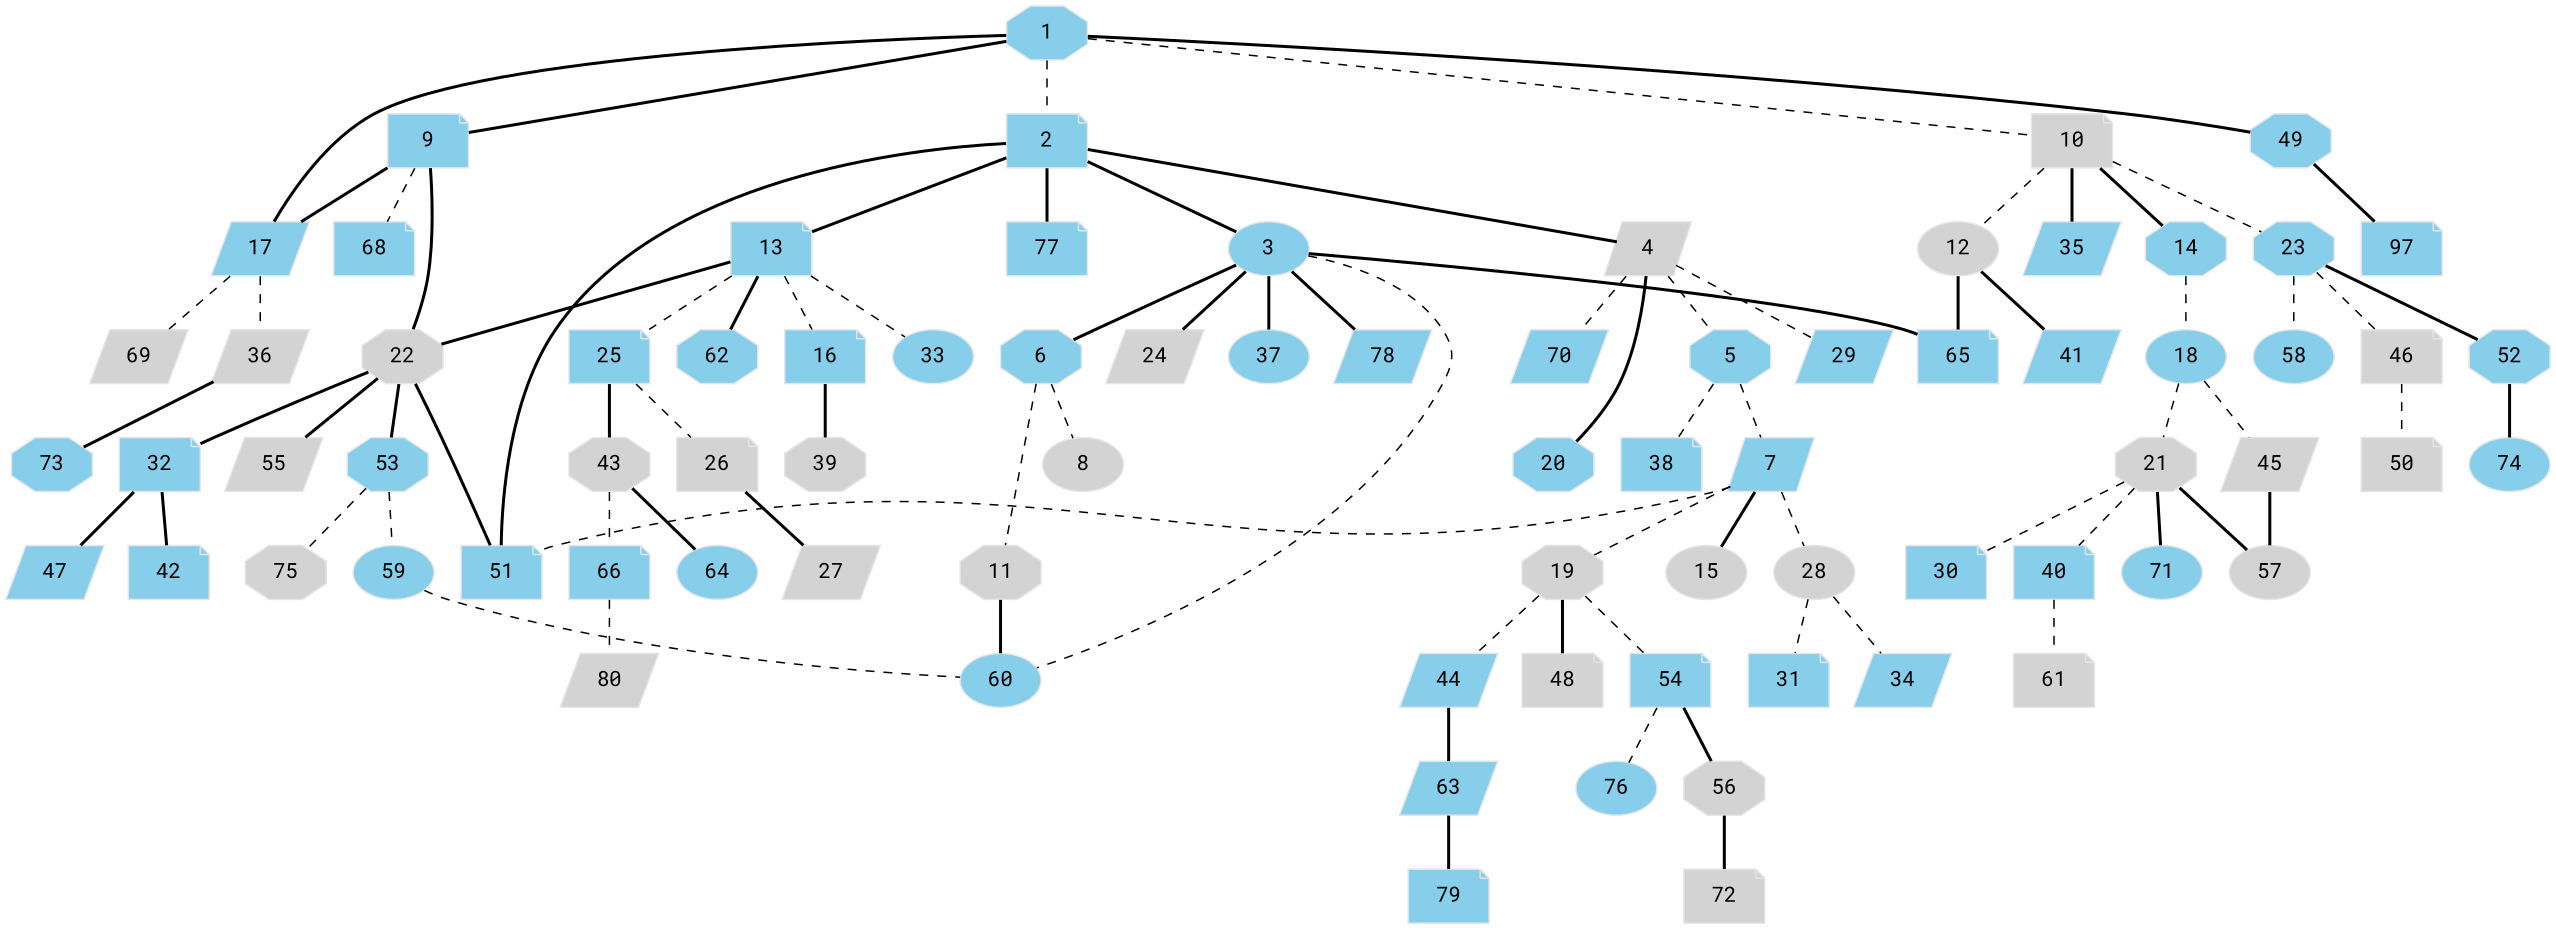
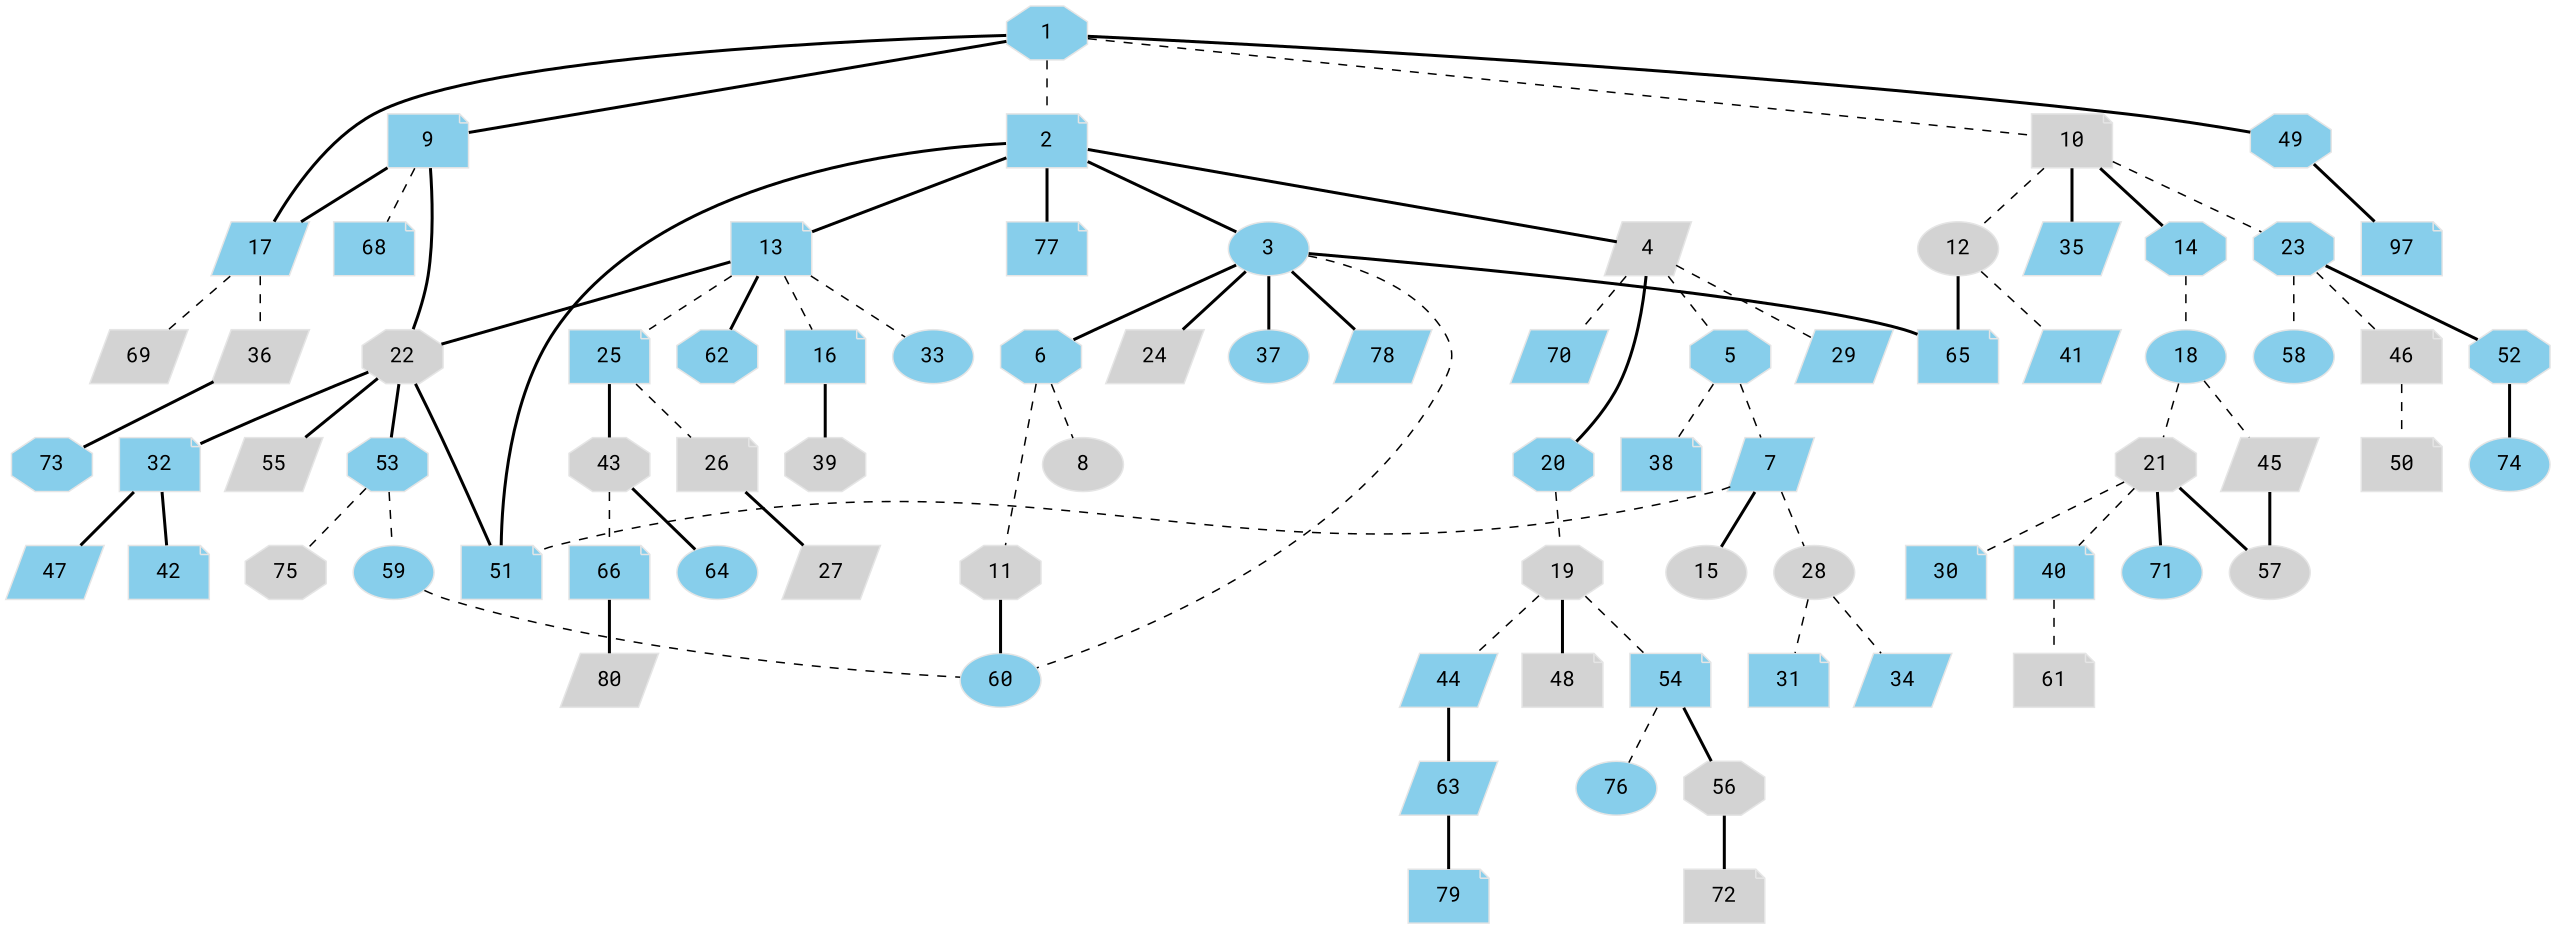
edge "12" -- "41": style bold -> dashed
edge "7" -- "19": now "20" -- "19"
edge "66" -- "80": style dashed -> bold
